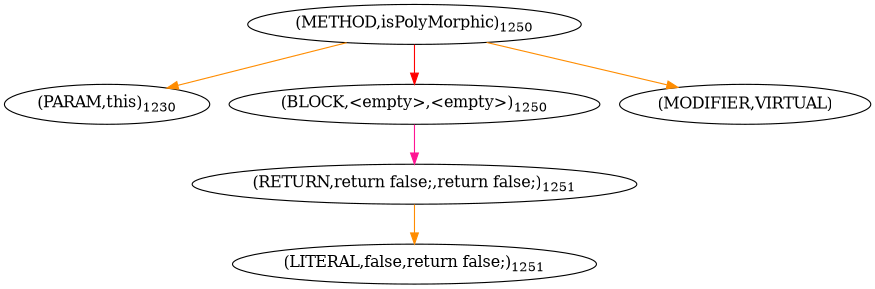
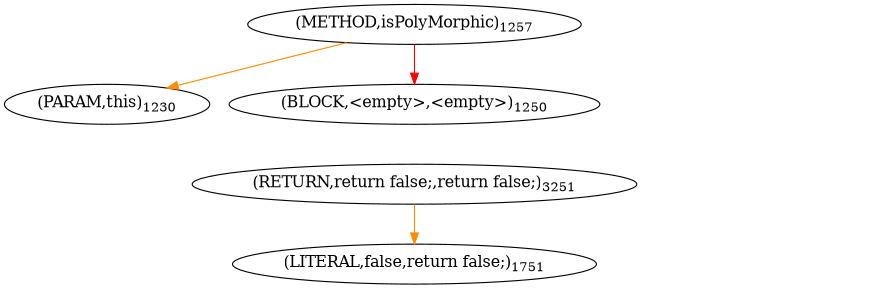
node "(METHOD,isPolyMorphic)": text "1250" -> "1257"
node "(MODIFIER,VIRTUAL)": removed
edge "(BLOCK,<empty>,<empty>)" -> "(RETURN,return false;,return false;)": removed
node "(RETURN,return false;,return false;)": text "1251" -> "3251"
node "(LITERAL,false,return false;)": text "1251" -> "1751"
